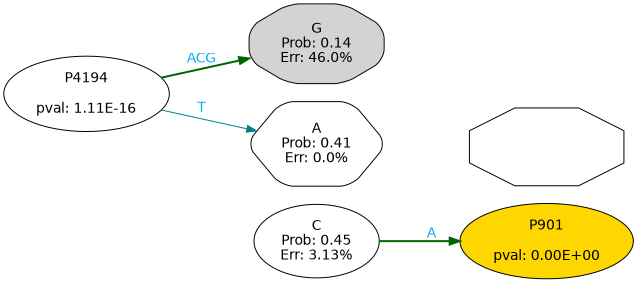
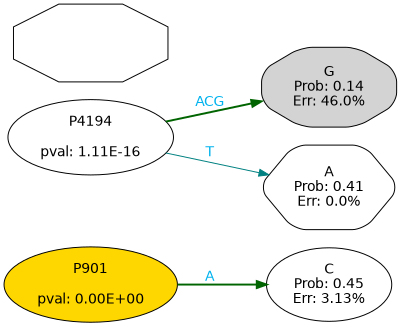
edge "C Prob: 0.45 Err: 3.13%" -> "P901 pval: 0.00E+00": reversed
